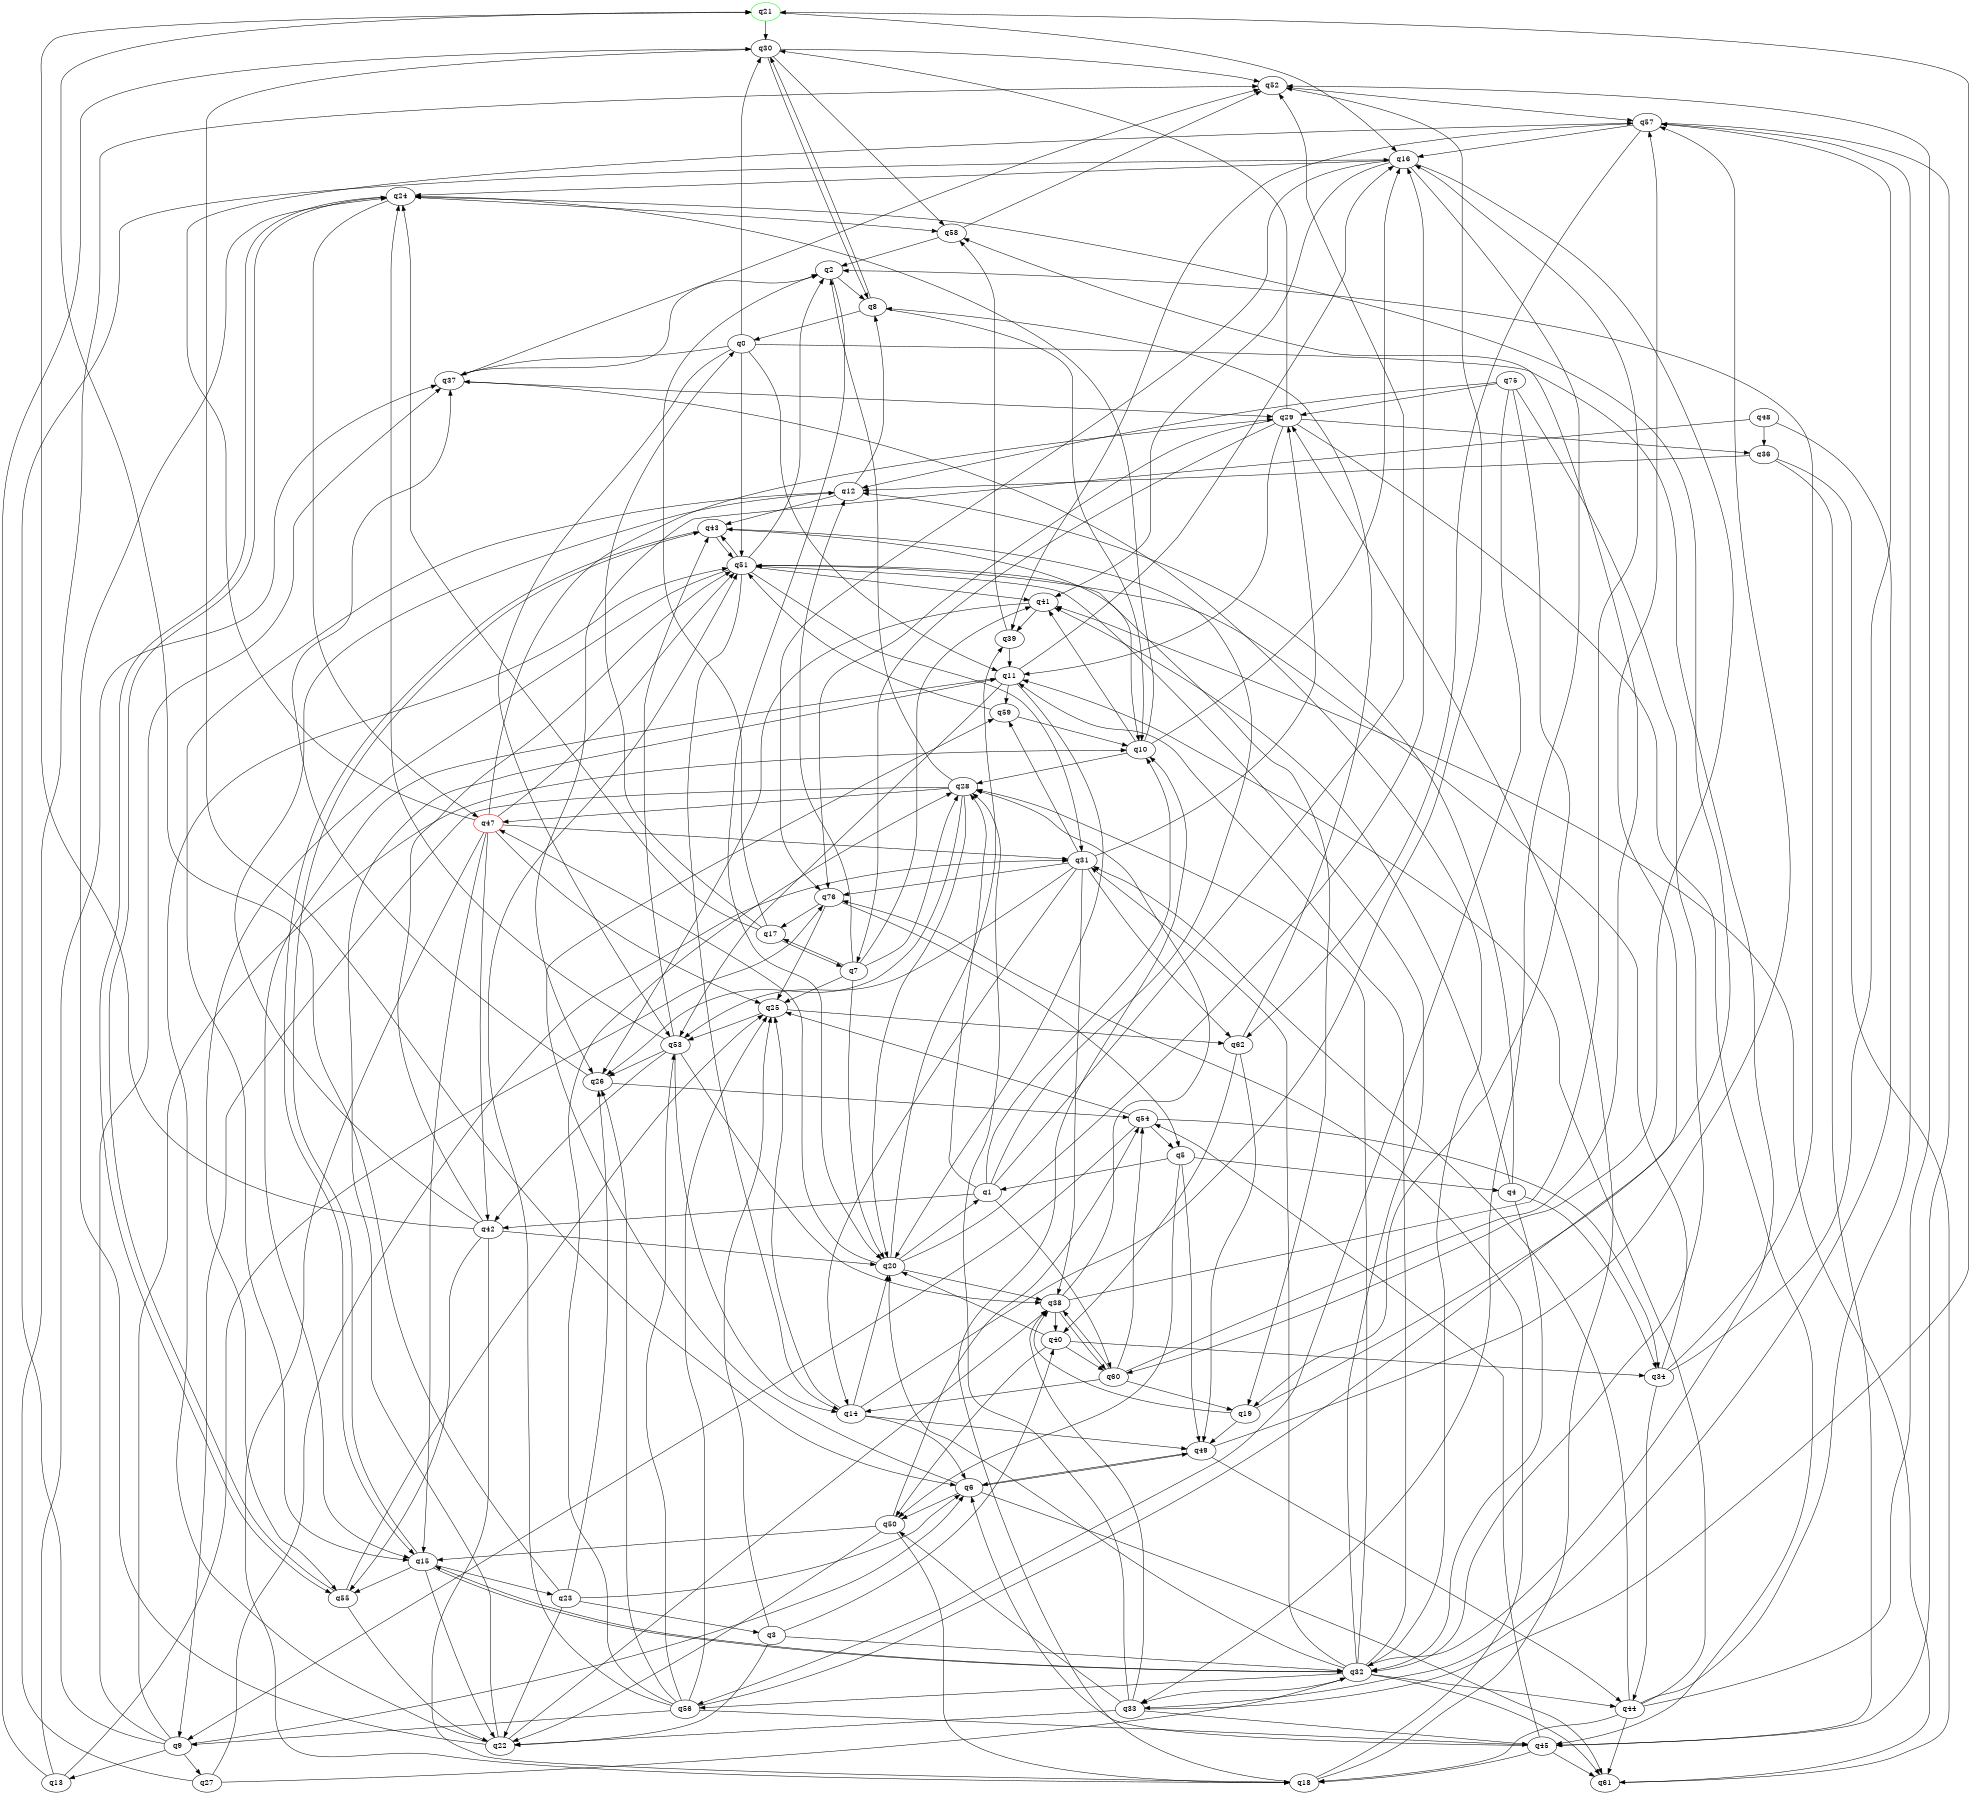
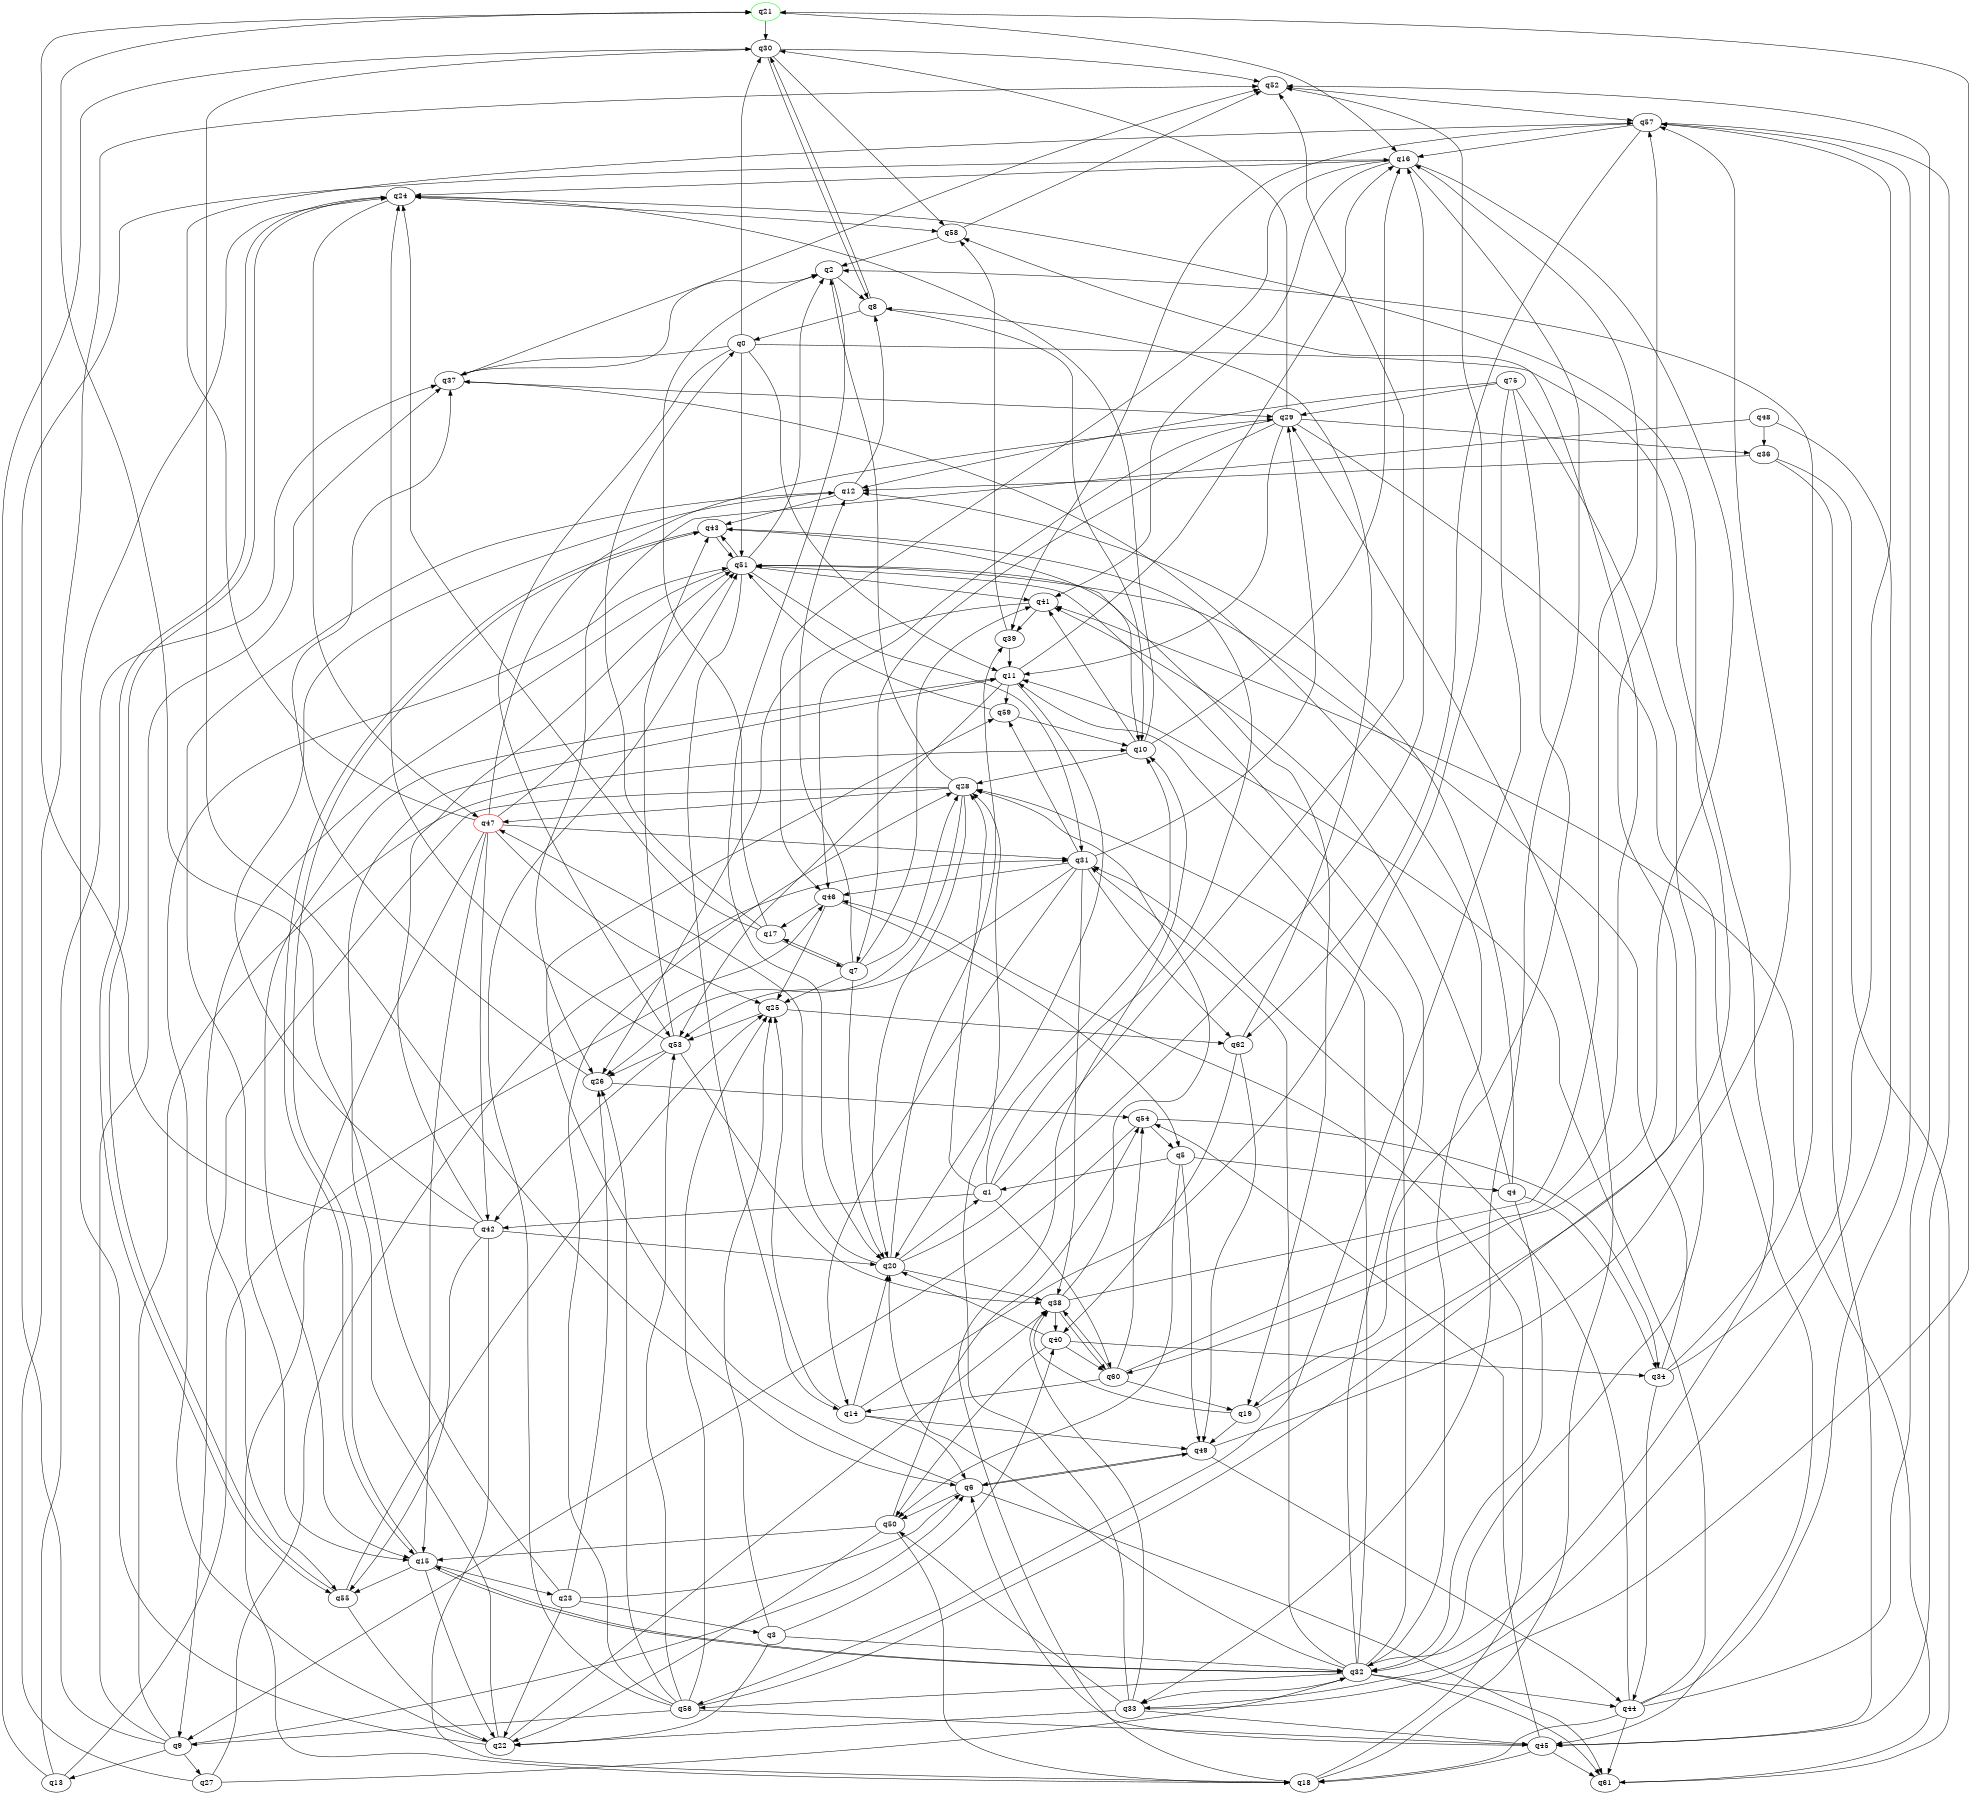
node "q76": label "q76" -> "q46"
edge "q54" -> "q25": removed
edge "q53" -> "q14": removed
